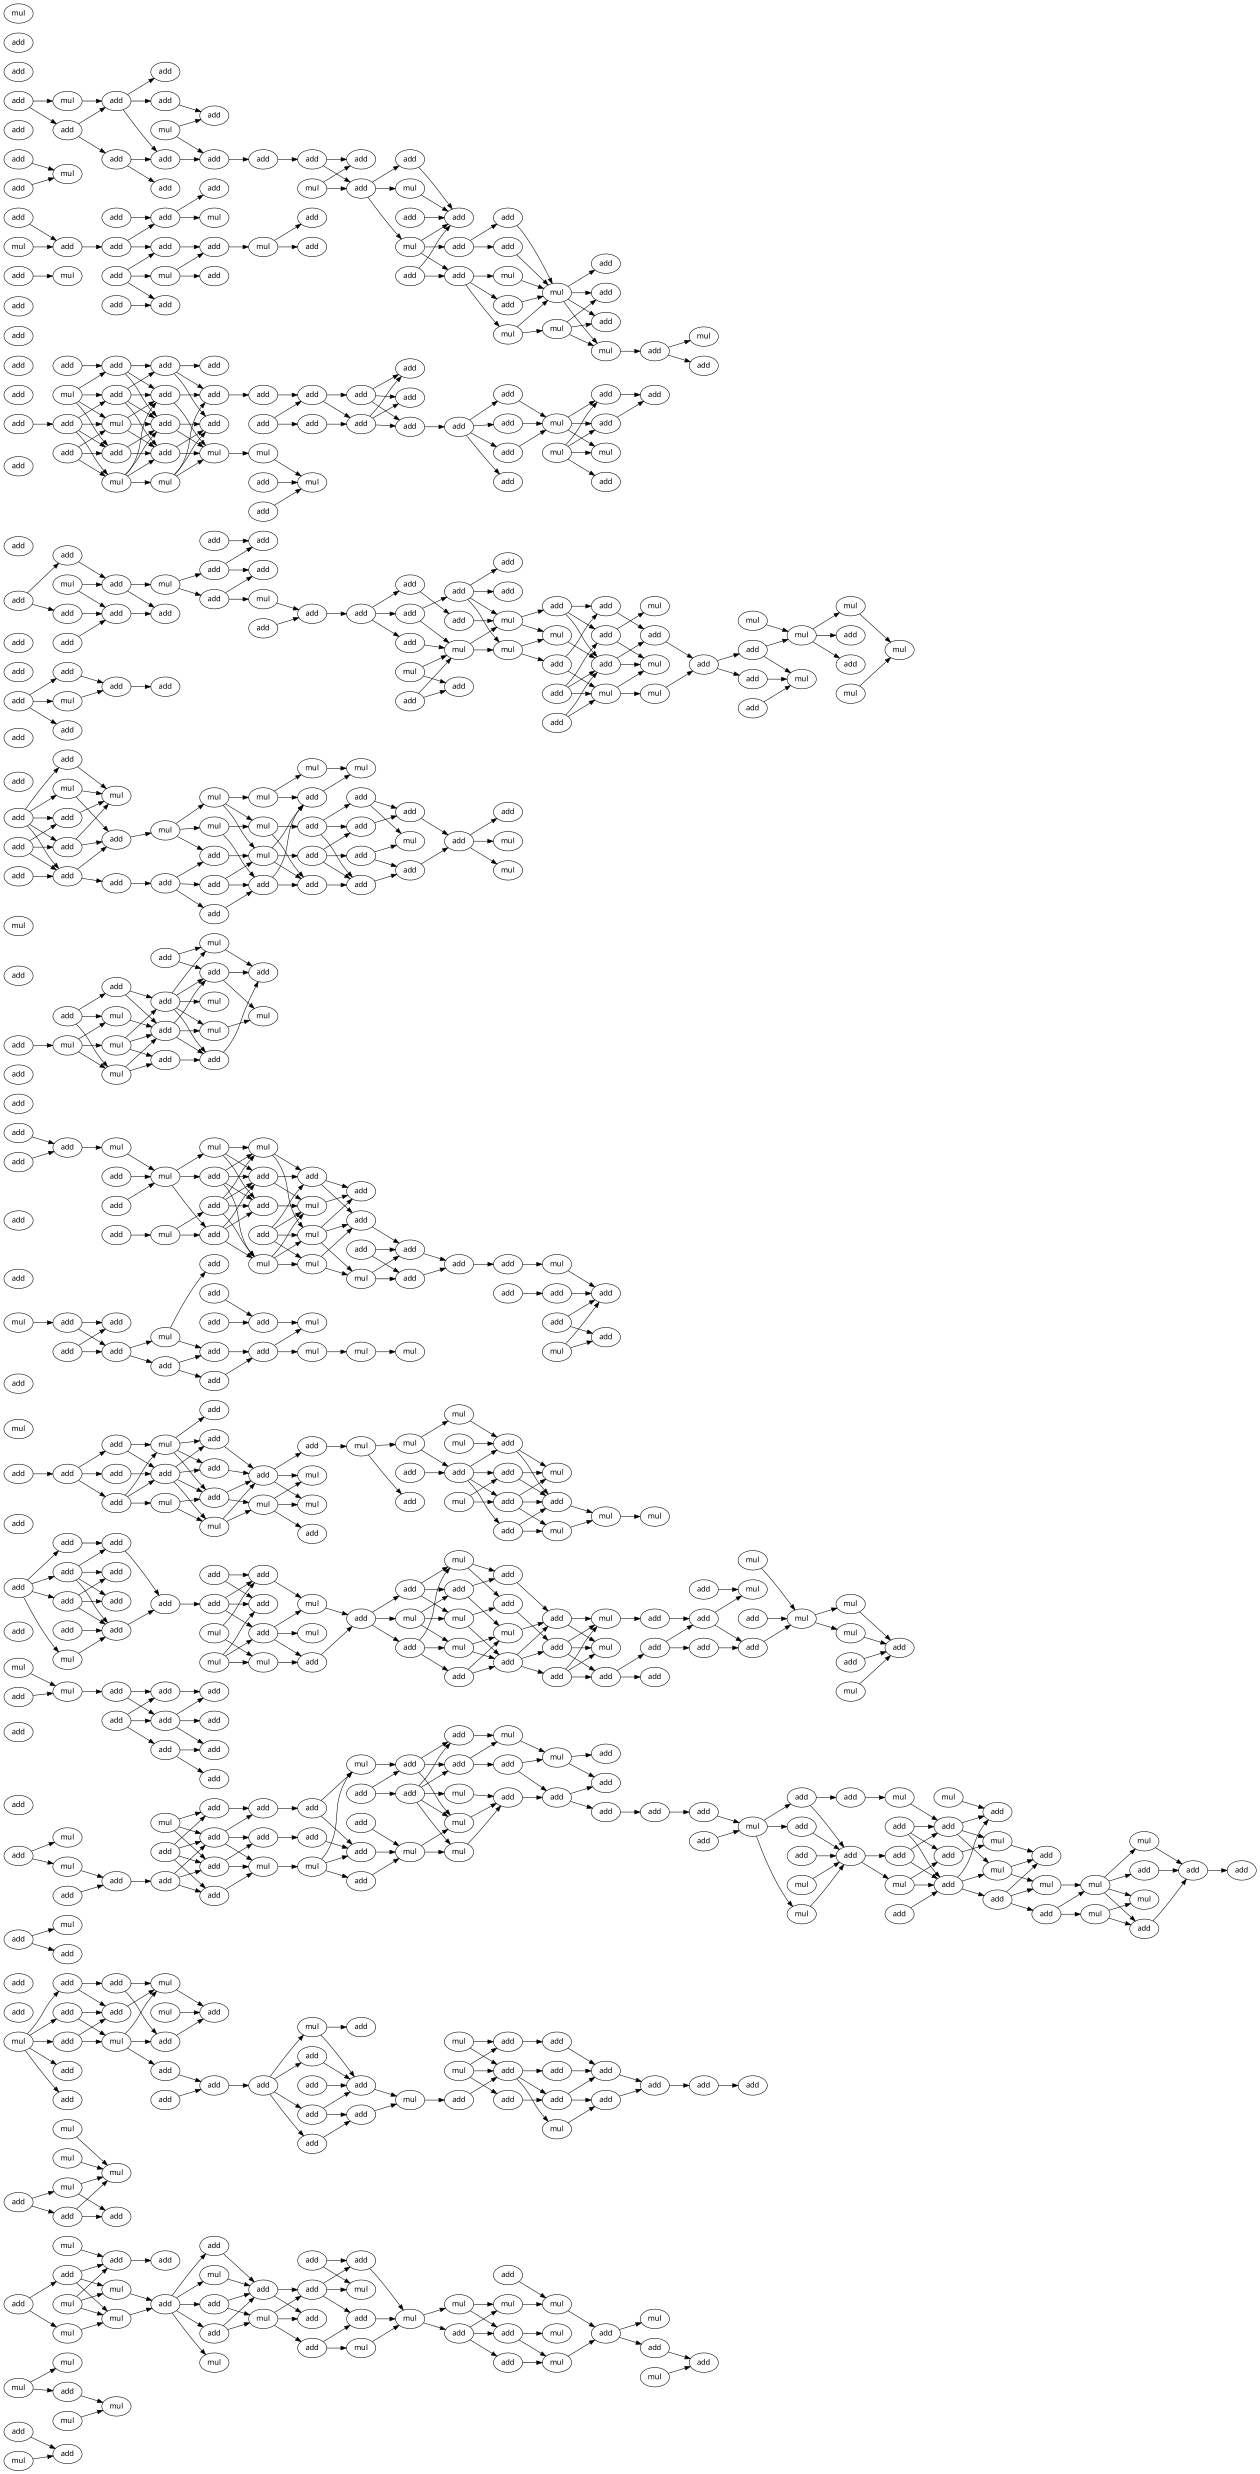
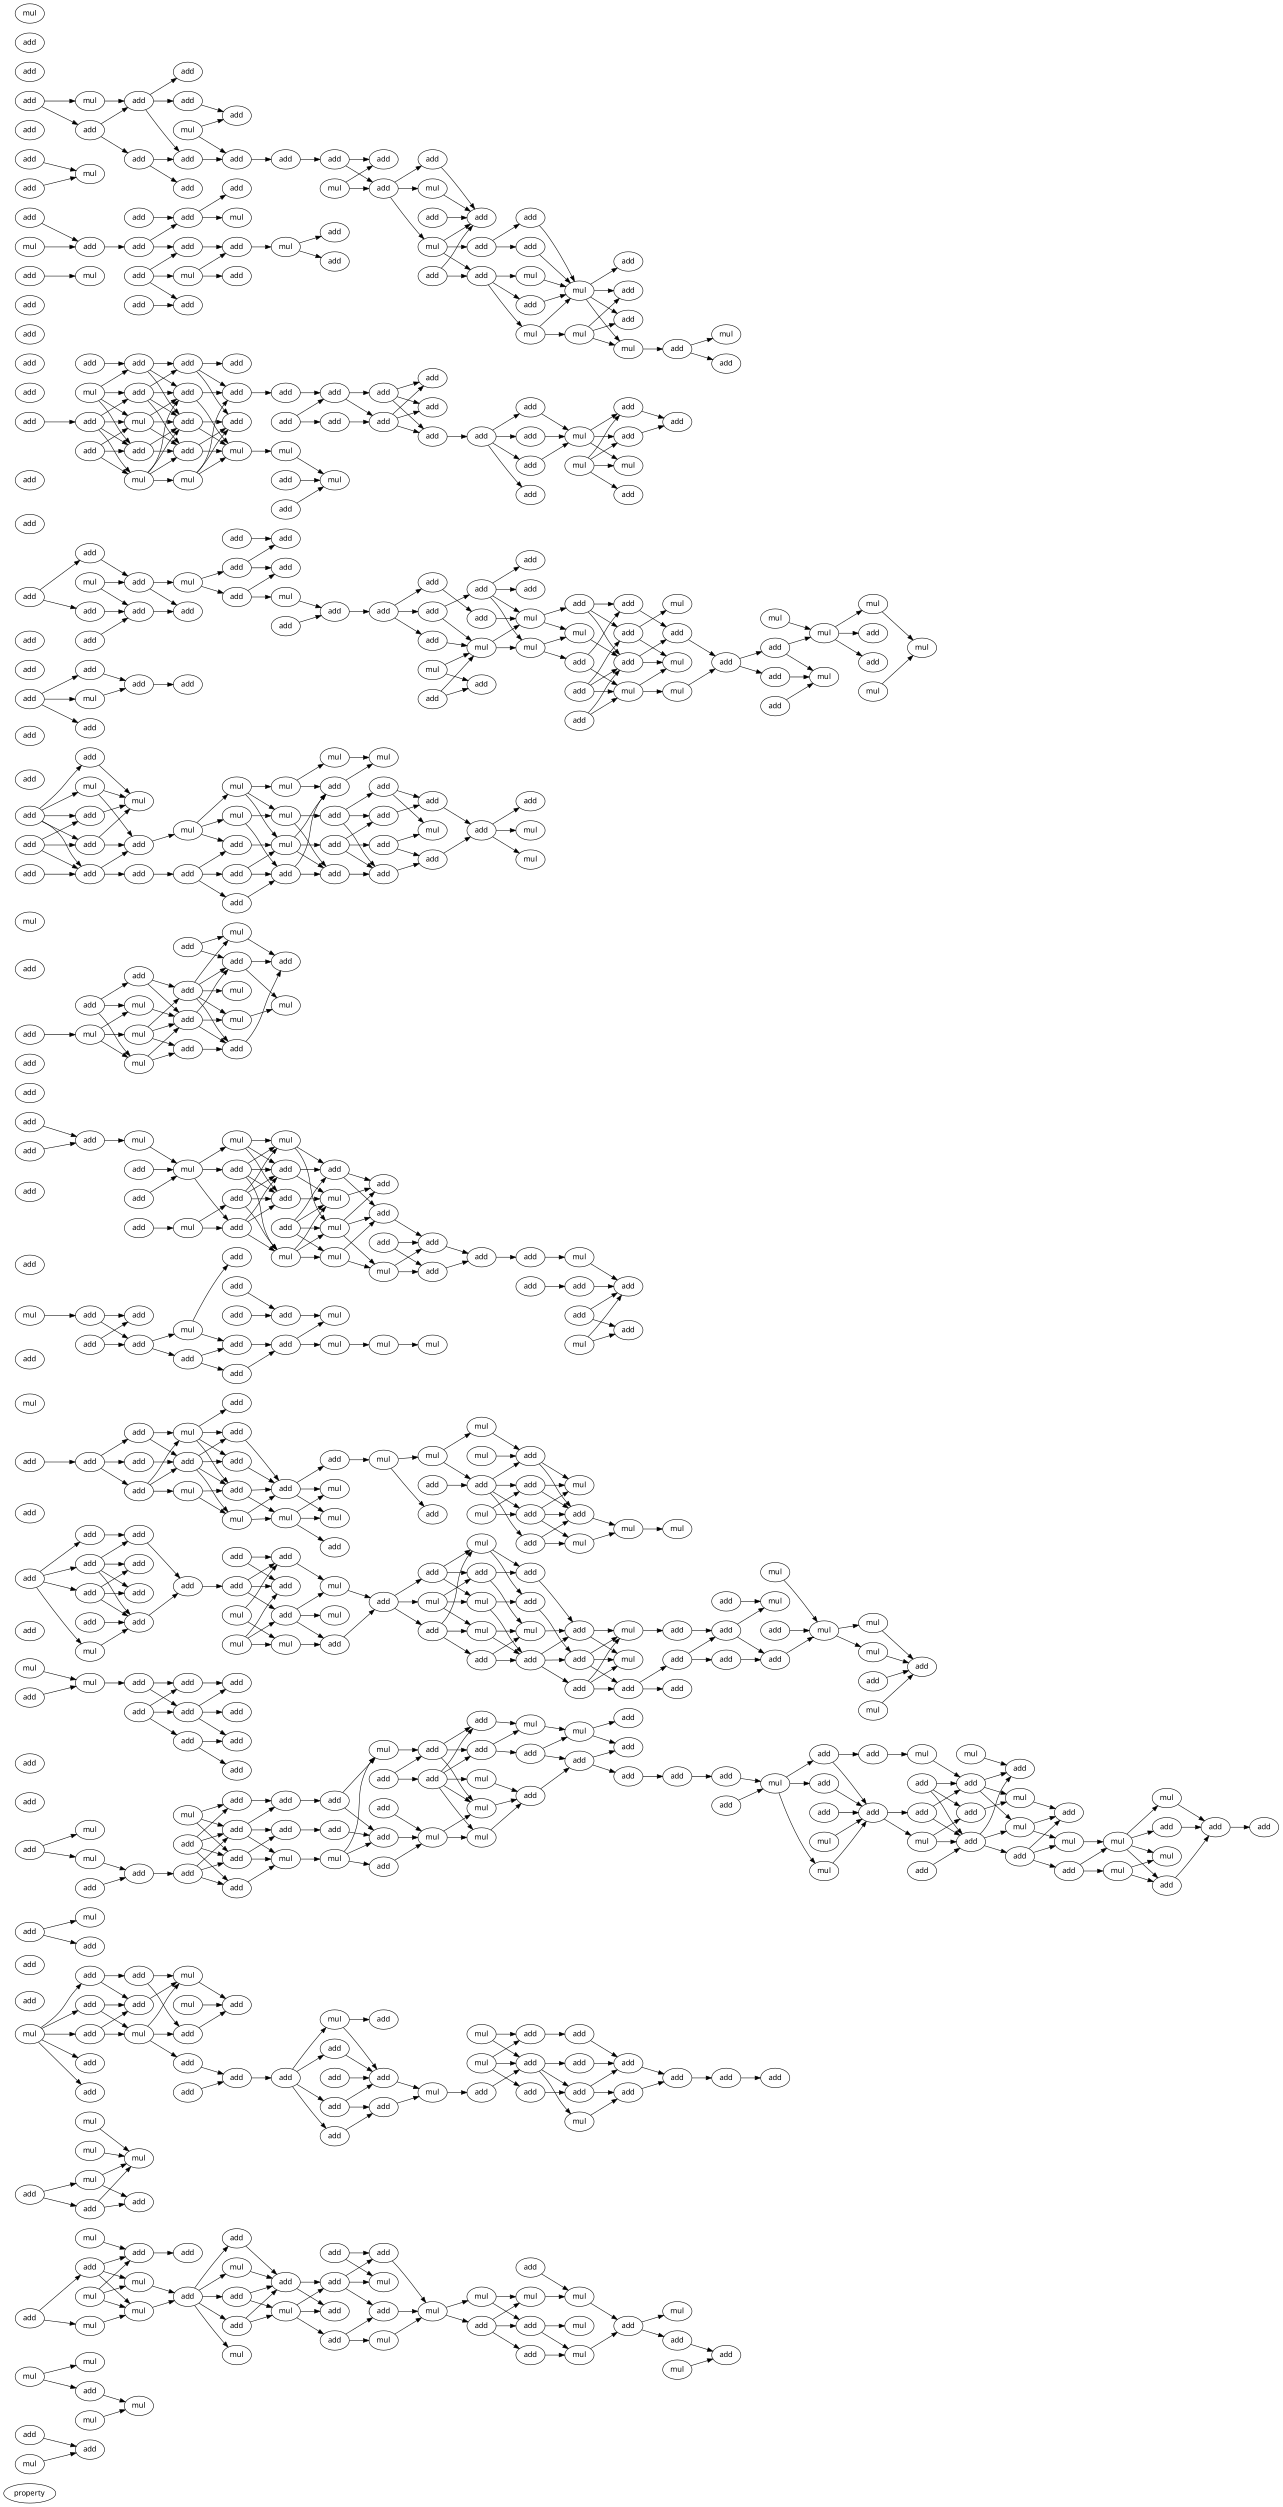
node "property": added
